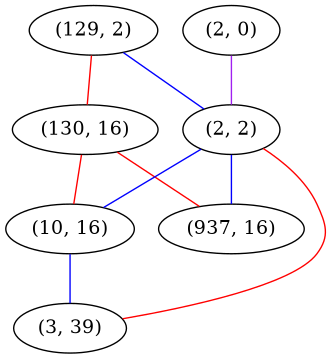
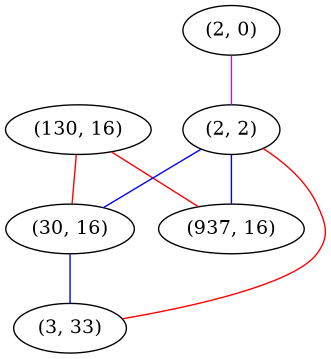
node "(129, 2)": removed
node "(10, 16)": label "(10, 16)" -> "(30, 16)"
node "(3, 39)": label "(3, 39)" -> "(3, 33)"
